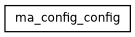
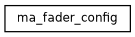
node "ma_config_config": label "ma_config_config" -> "ma_fader_config"
